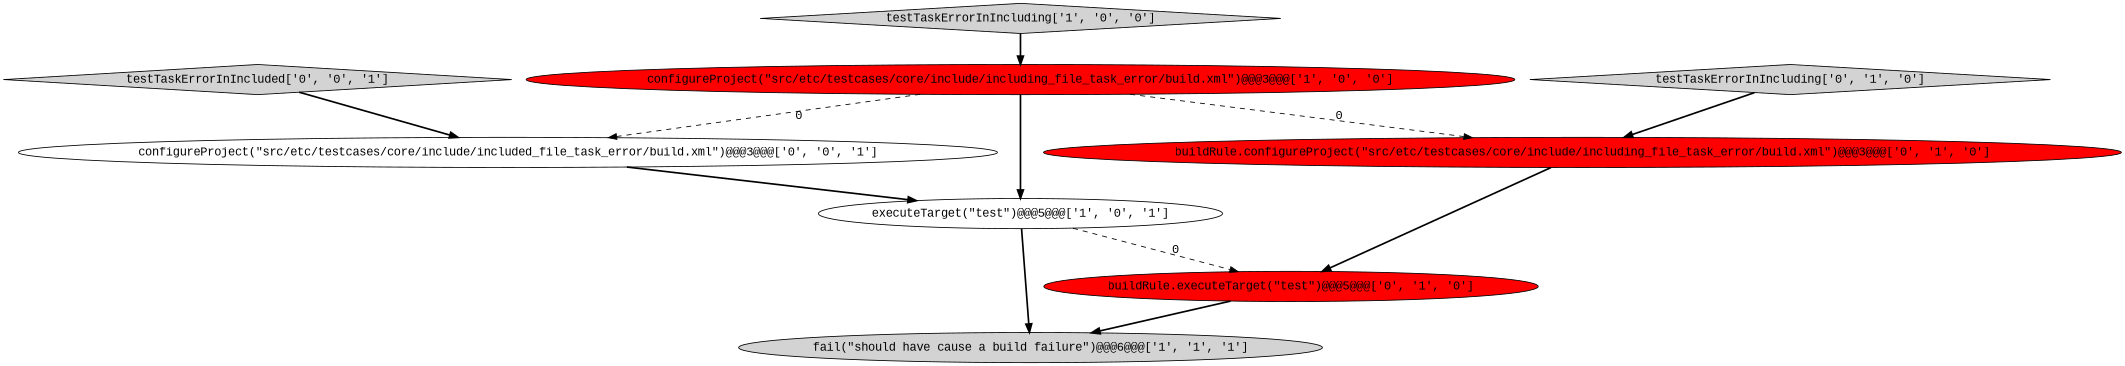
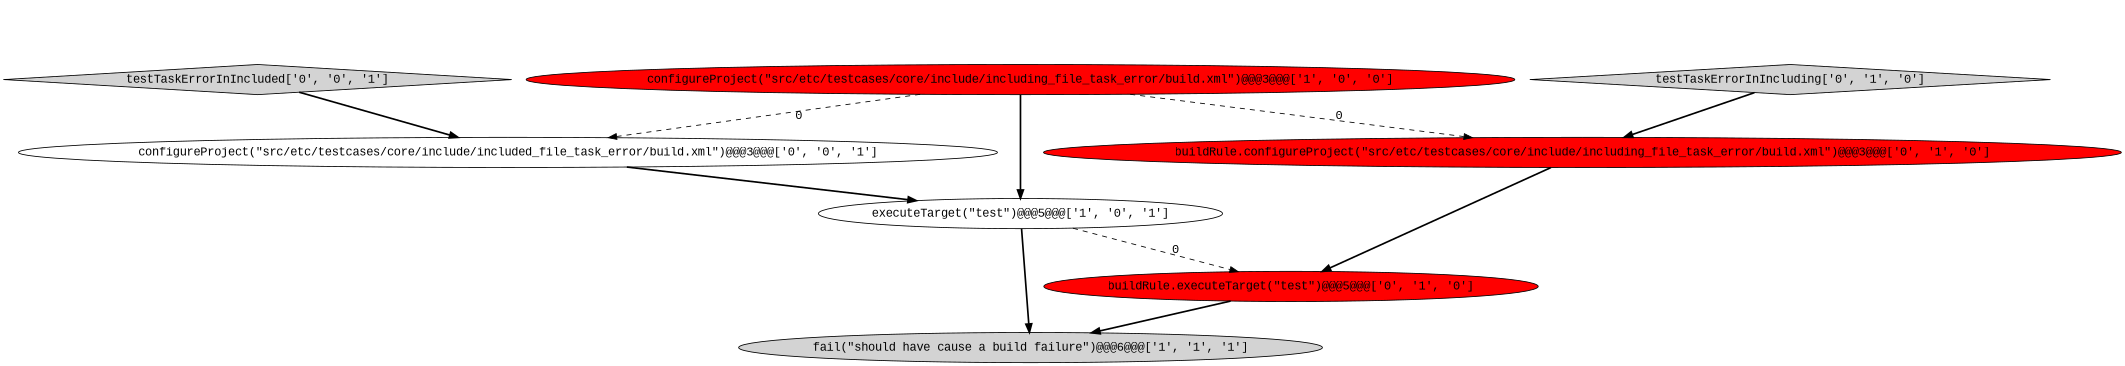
node "testTaskErrorInIncluding['1', '0', '0']": removed
